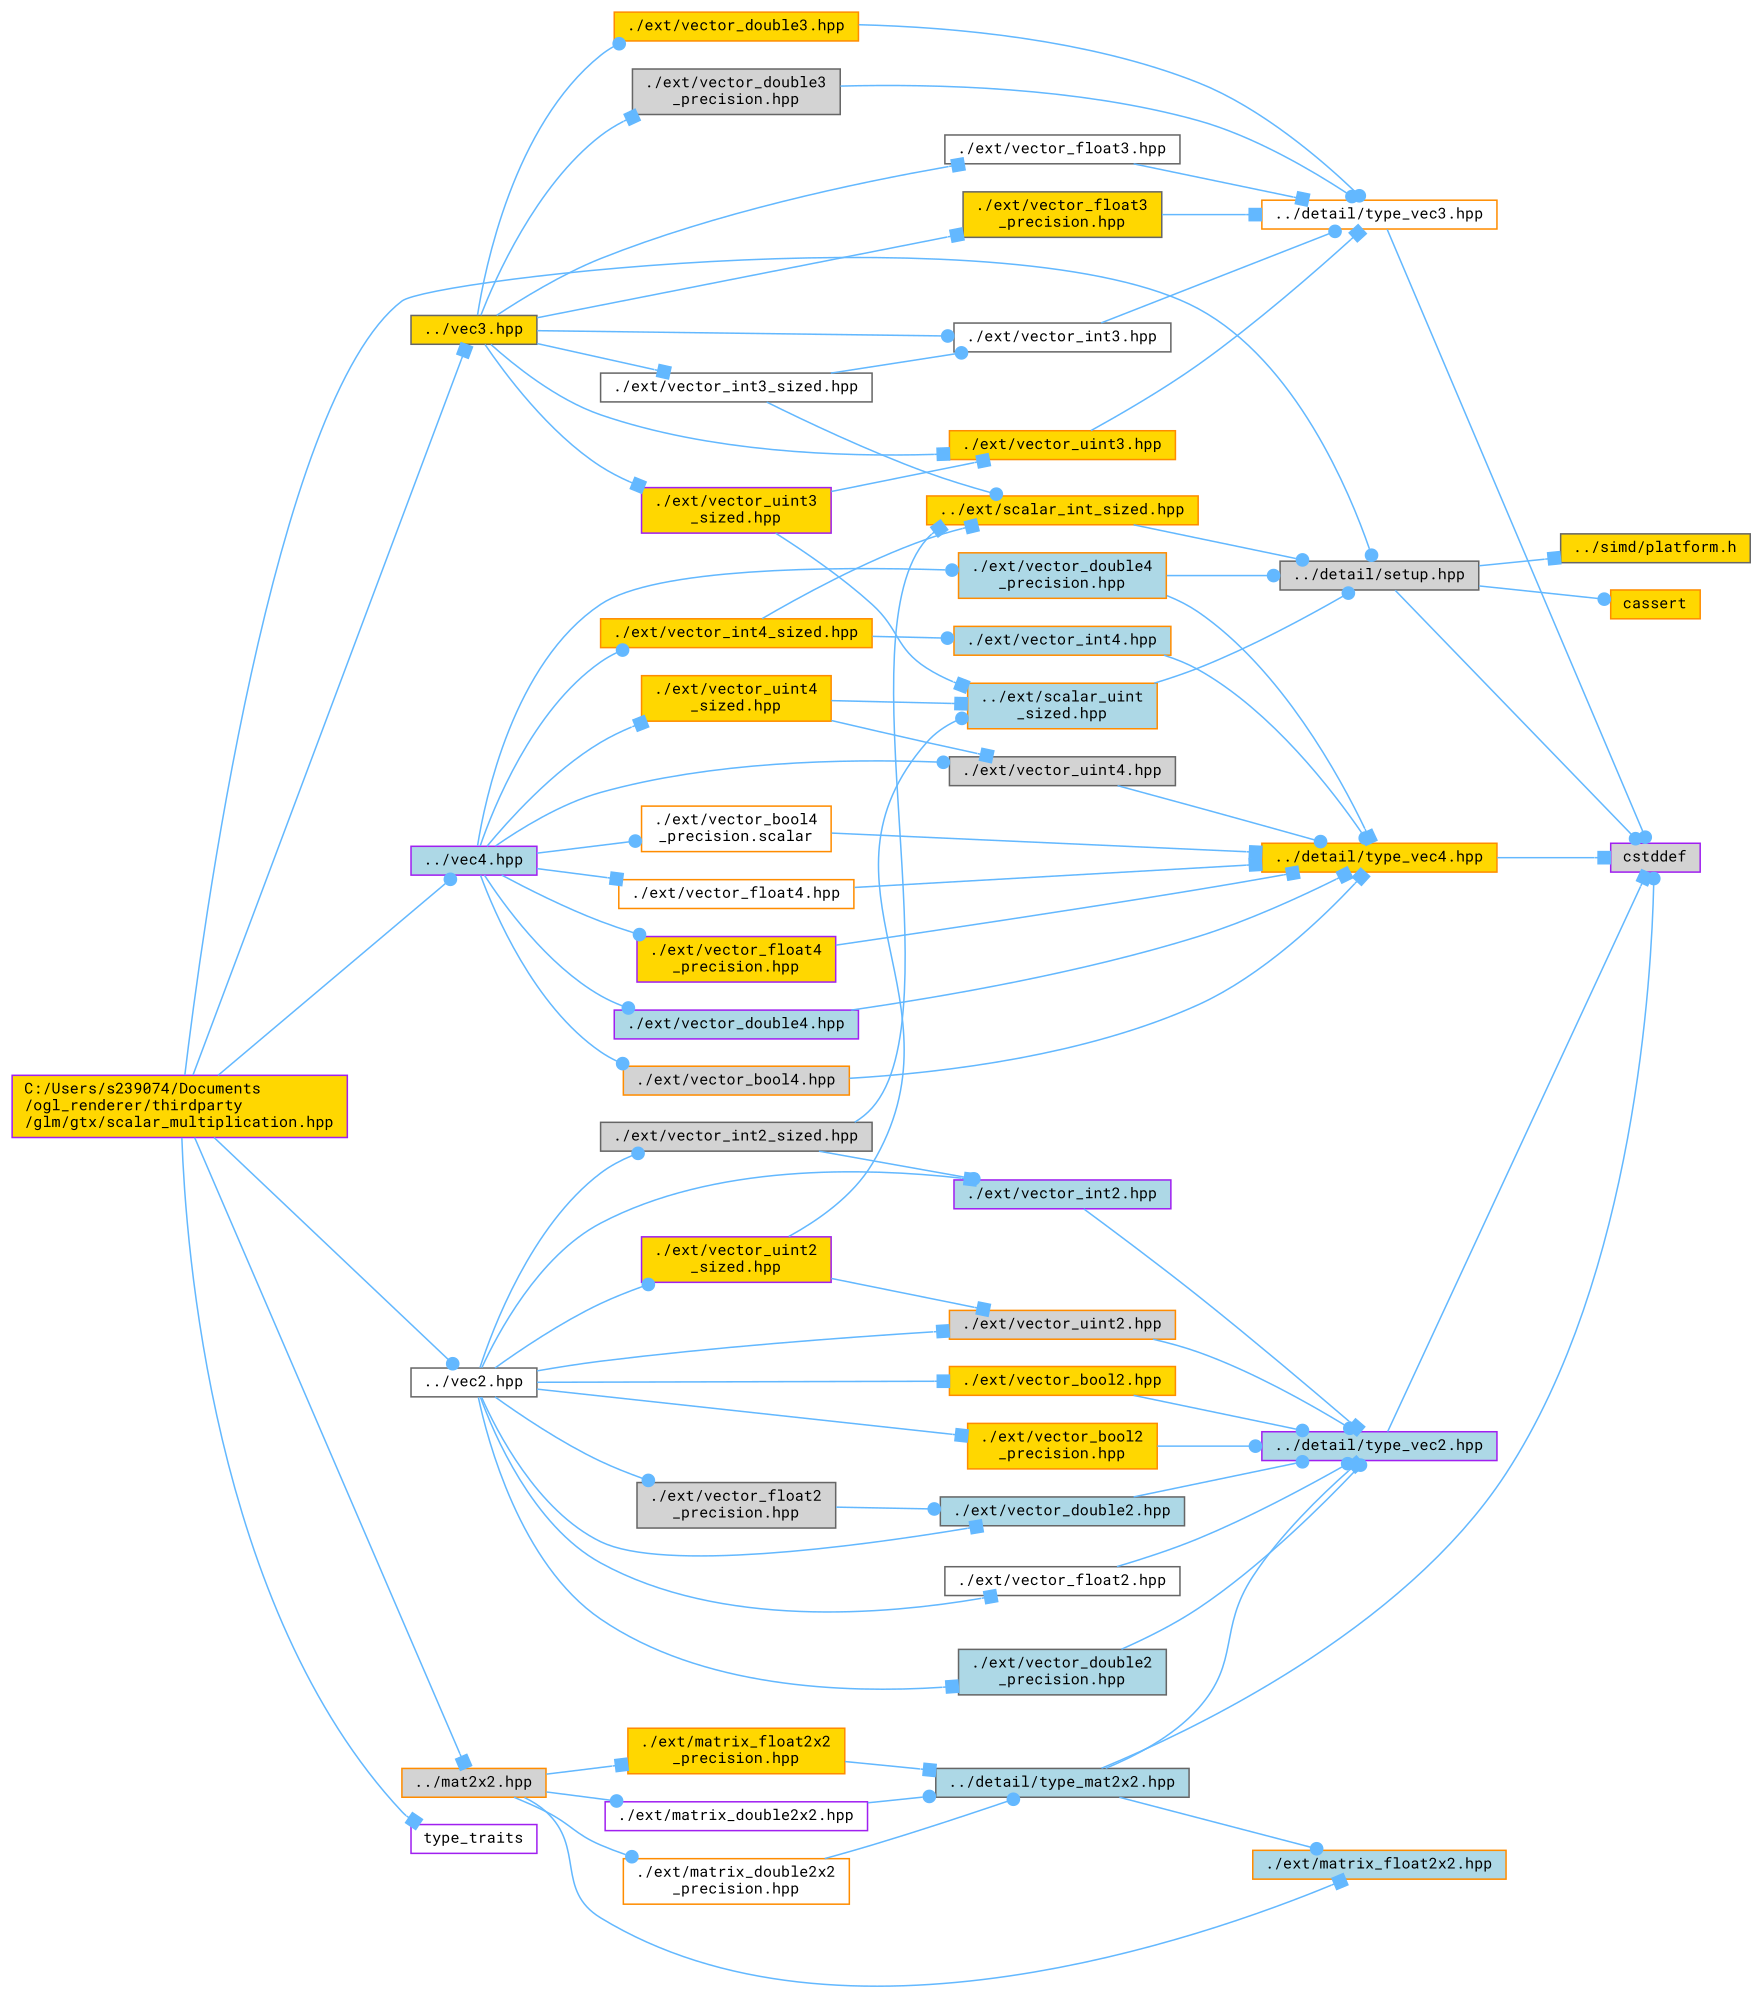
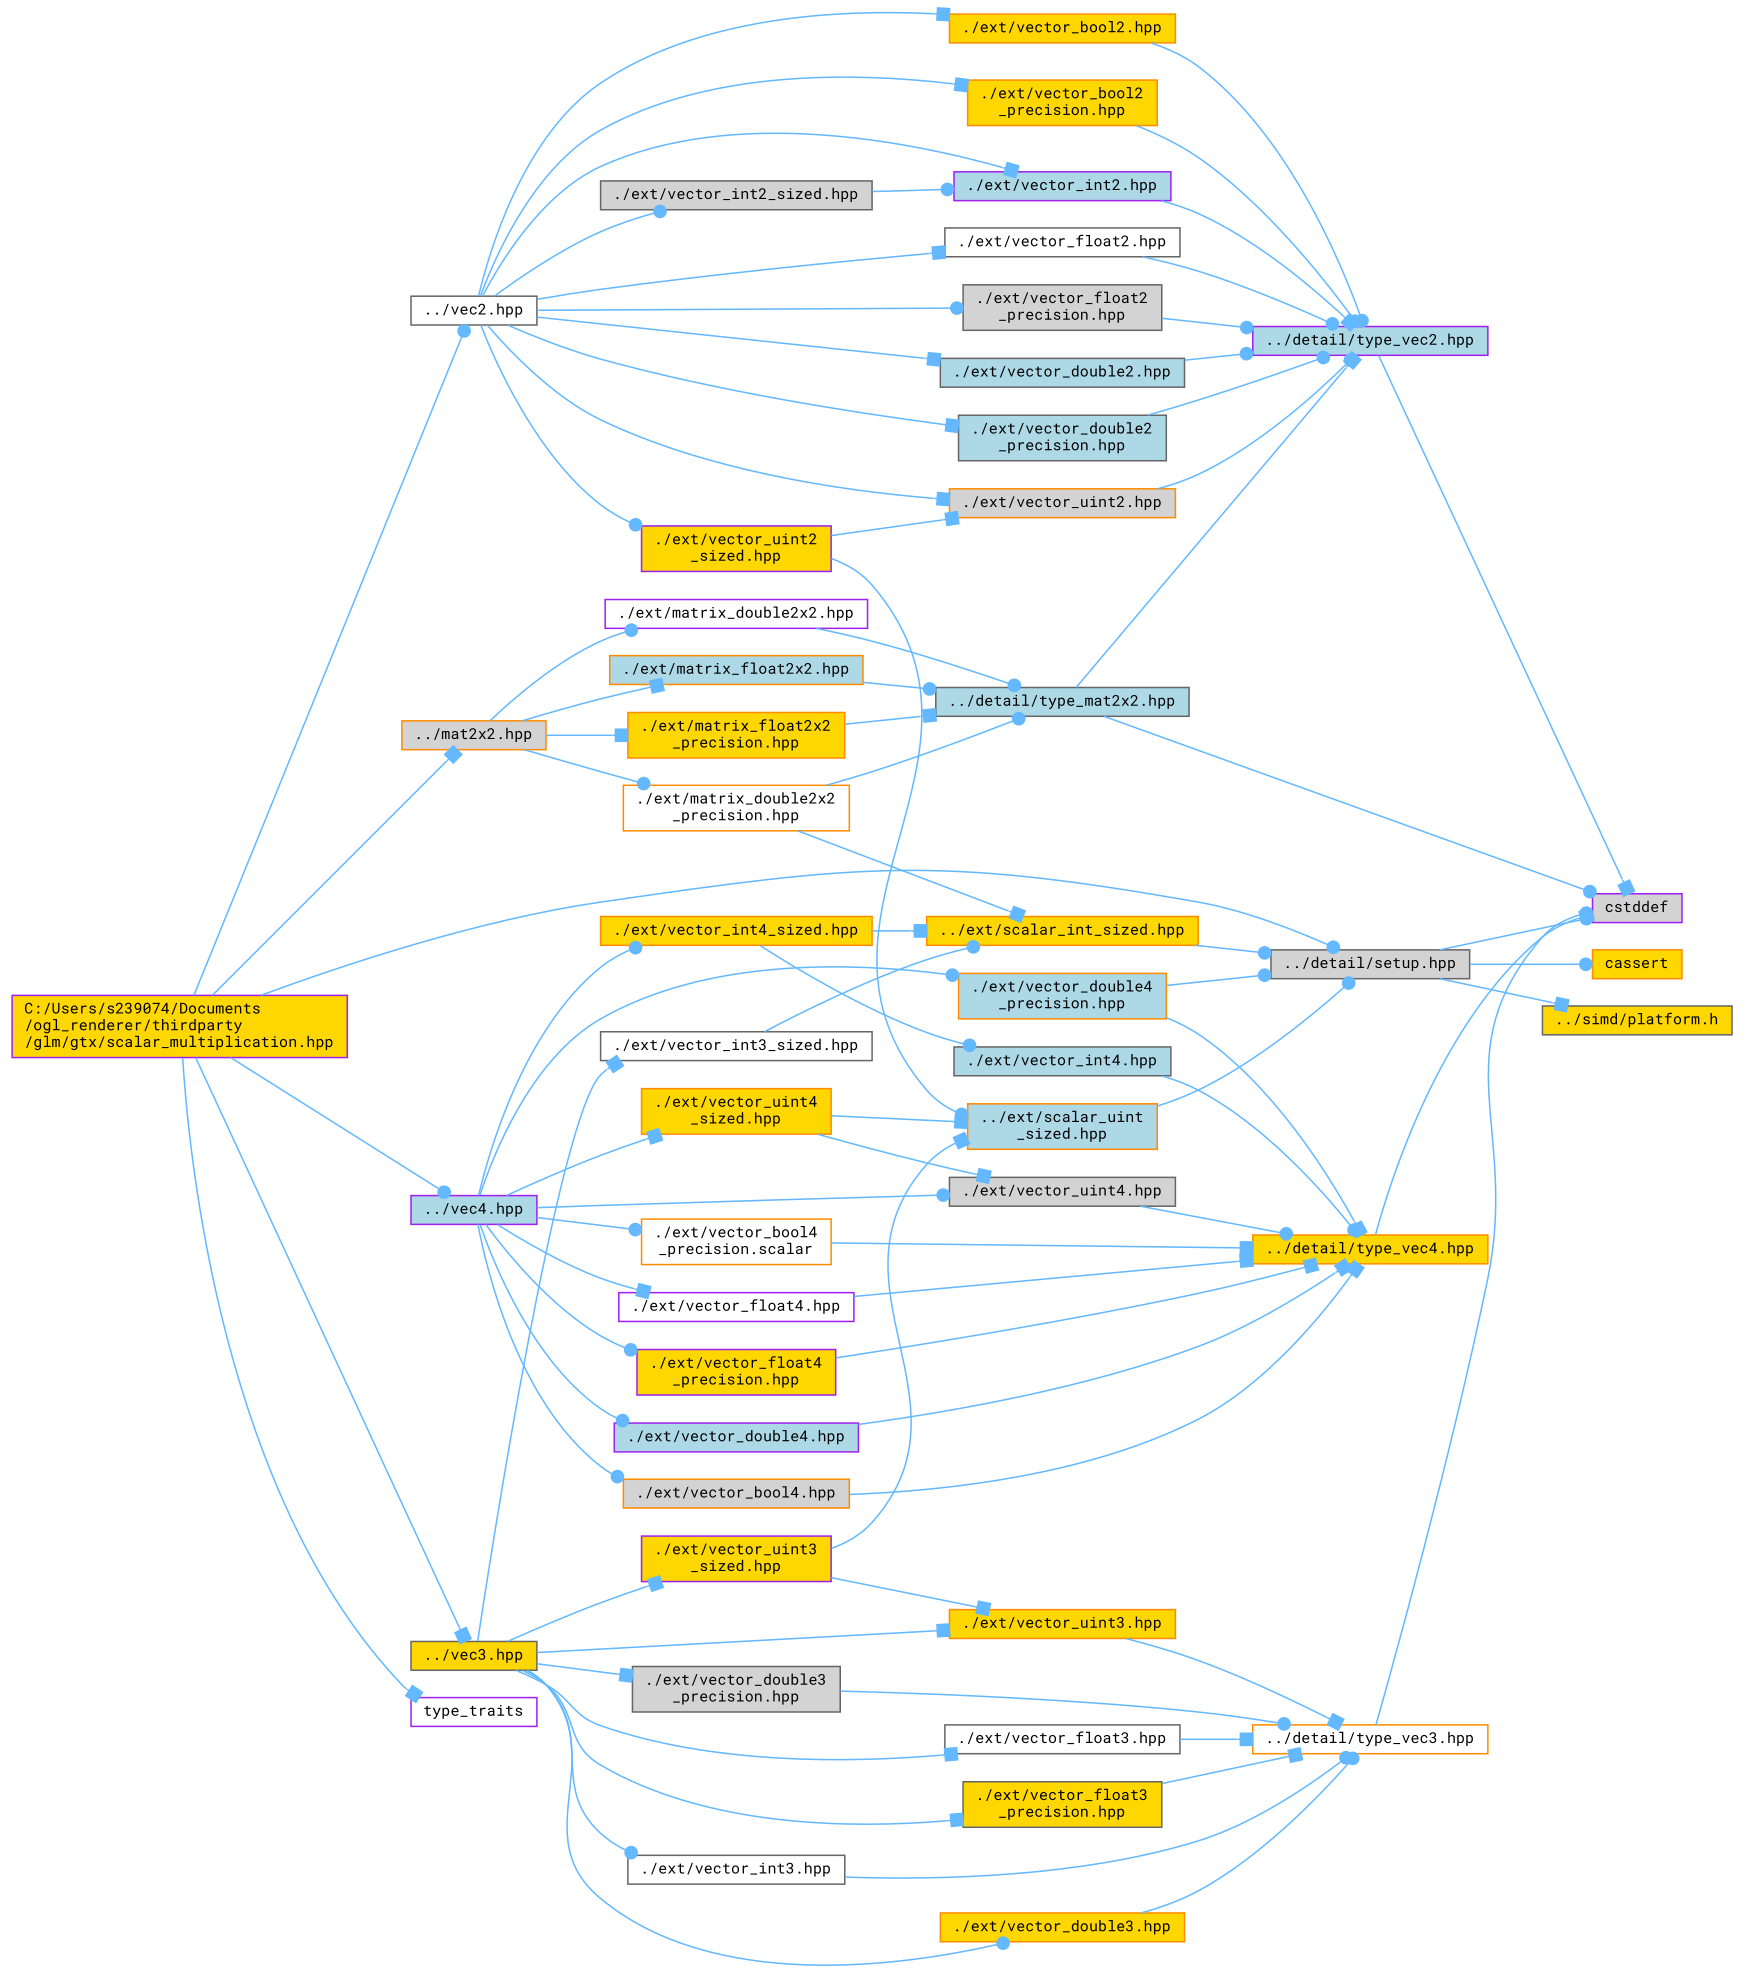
edge "./ext/vector_int3_sized.hpp" -> "./ext/vector_int3.hpp": removed
node "./ext/vector_int4.hpp": color darkorange -> gray40
edge "./ext/vector_int2_sized.hpp" -> "../ext/scalar_int_sized.hpp": now "./ext/matrix_double2x2 _precision.hpp" -> "../ext/scalar_int_sized.hpp"
node "./ext/vector_float4.hpp": color darkorange -> purple
edge "./ext/vector_float2 _precision.hpp" -> "./ext/vector_double2.hpp": now "./ext/vector_float2 _precision.hpp" -> "../detail/type_vec2.hpp"
edge "../detail/type_mat2x2.hpp" -> "./ext/matrix_float2x2.hpp": reversed
